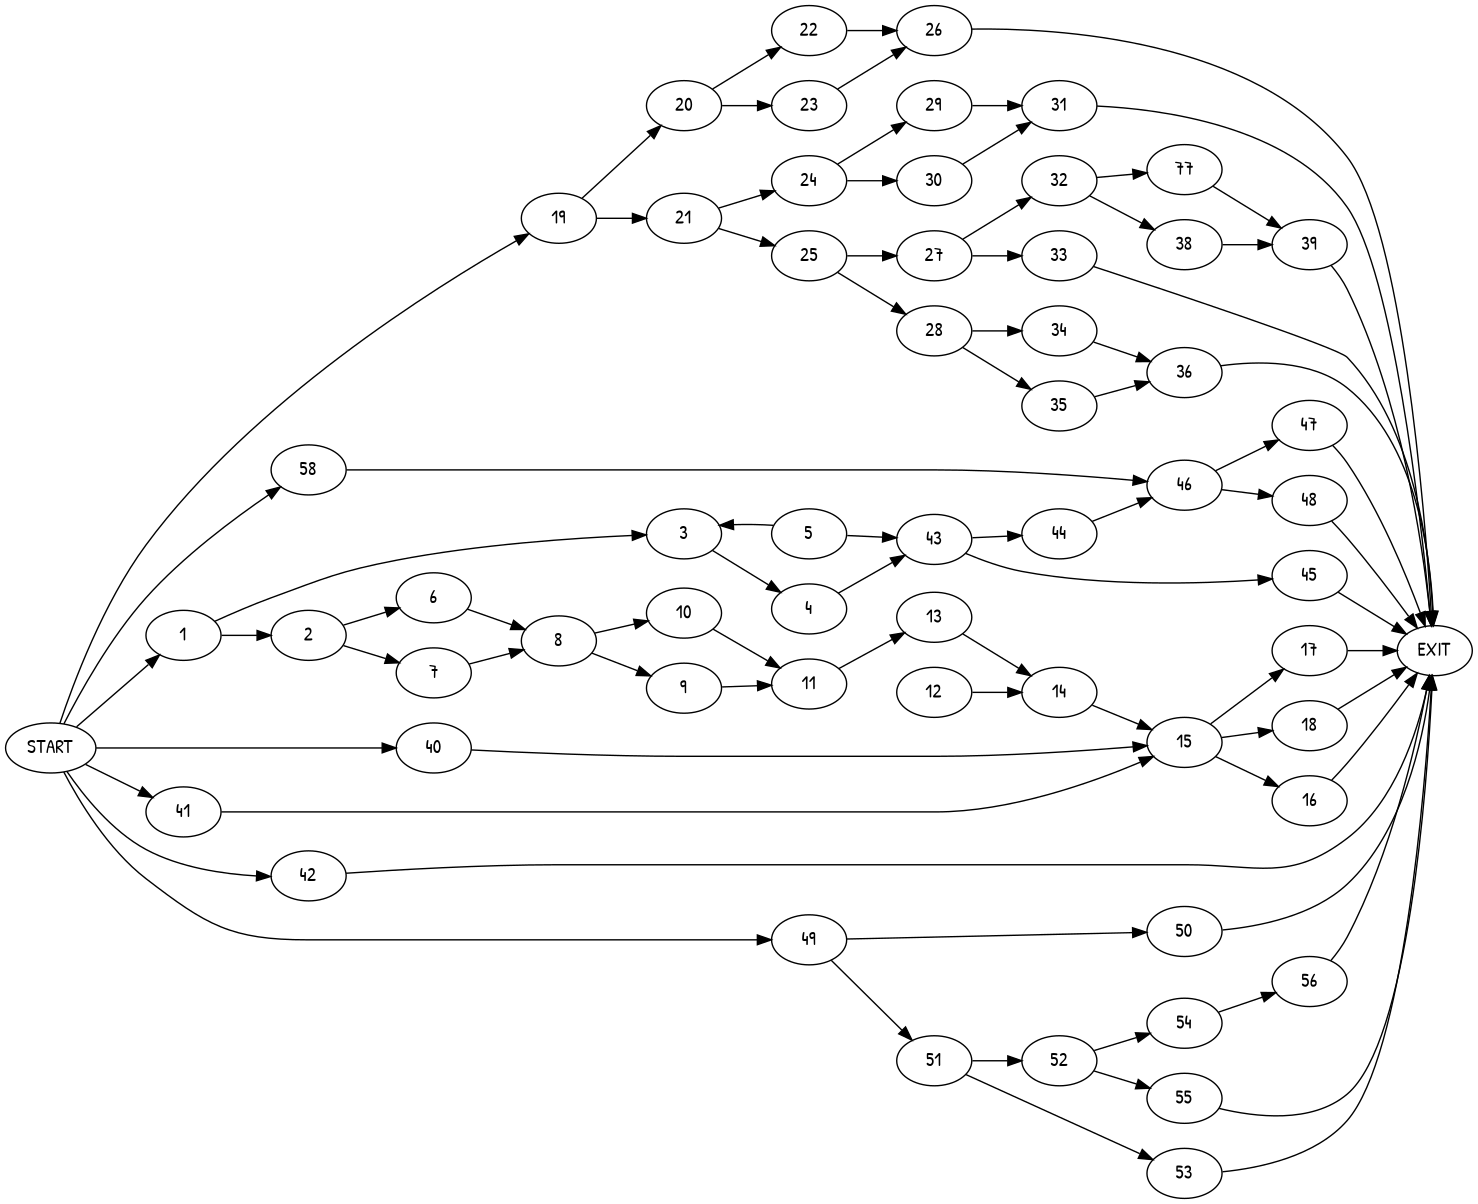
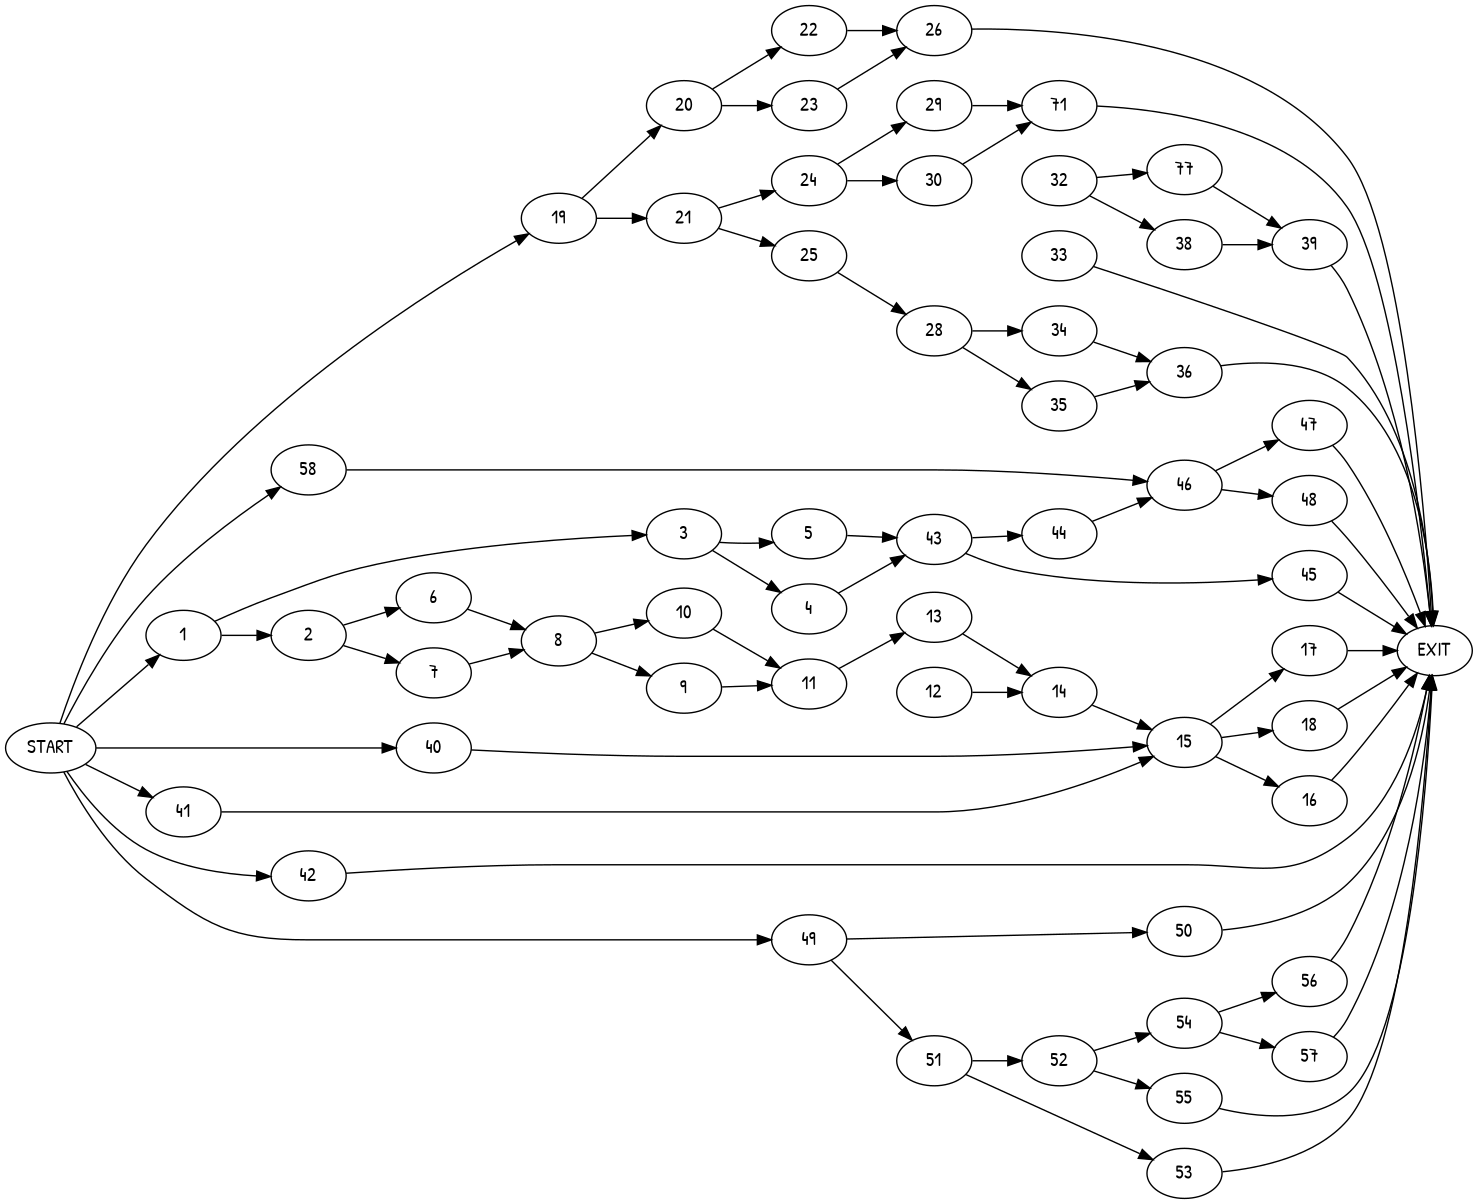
node "31": label "31" -> "71"
node "27": removed
edge "5" -> "3": reversed
node "57": added
